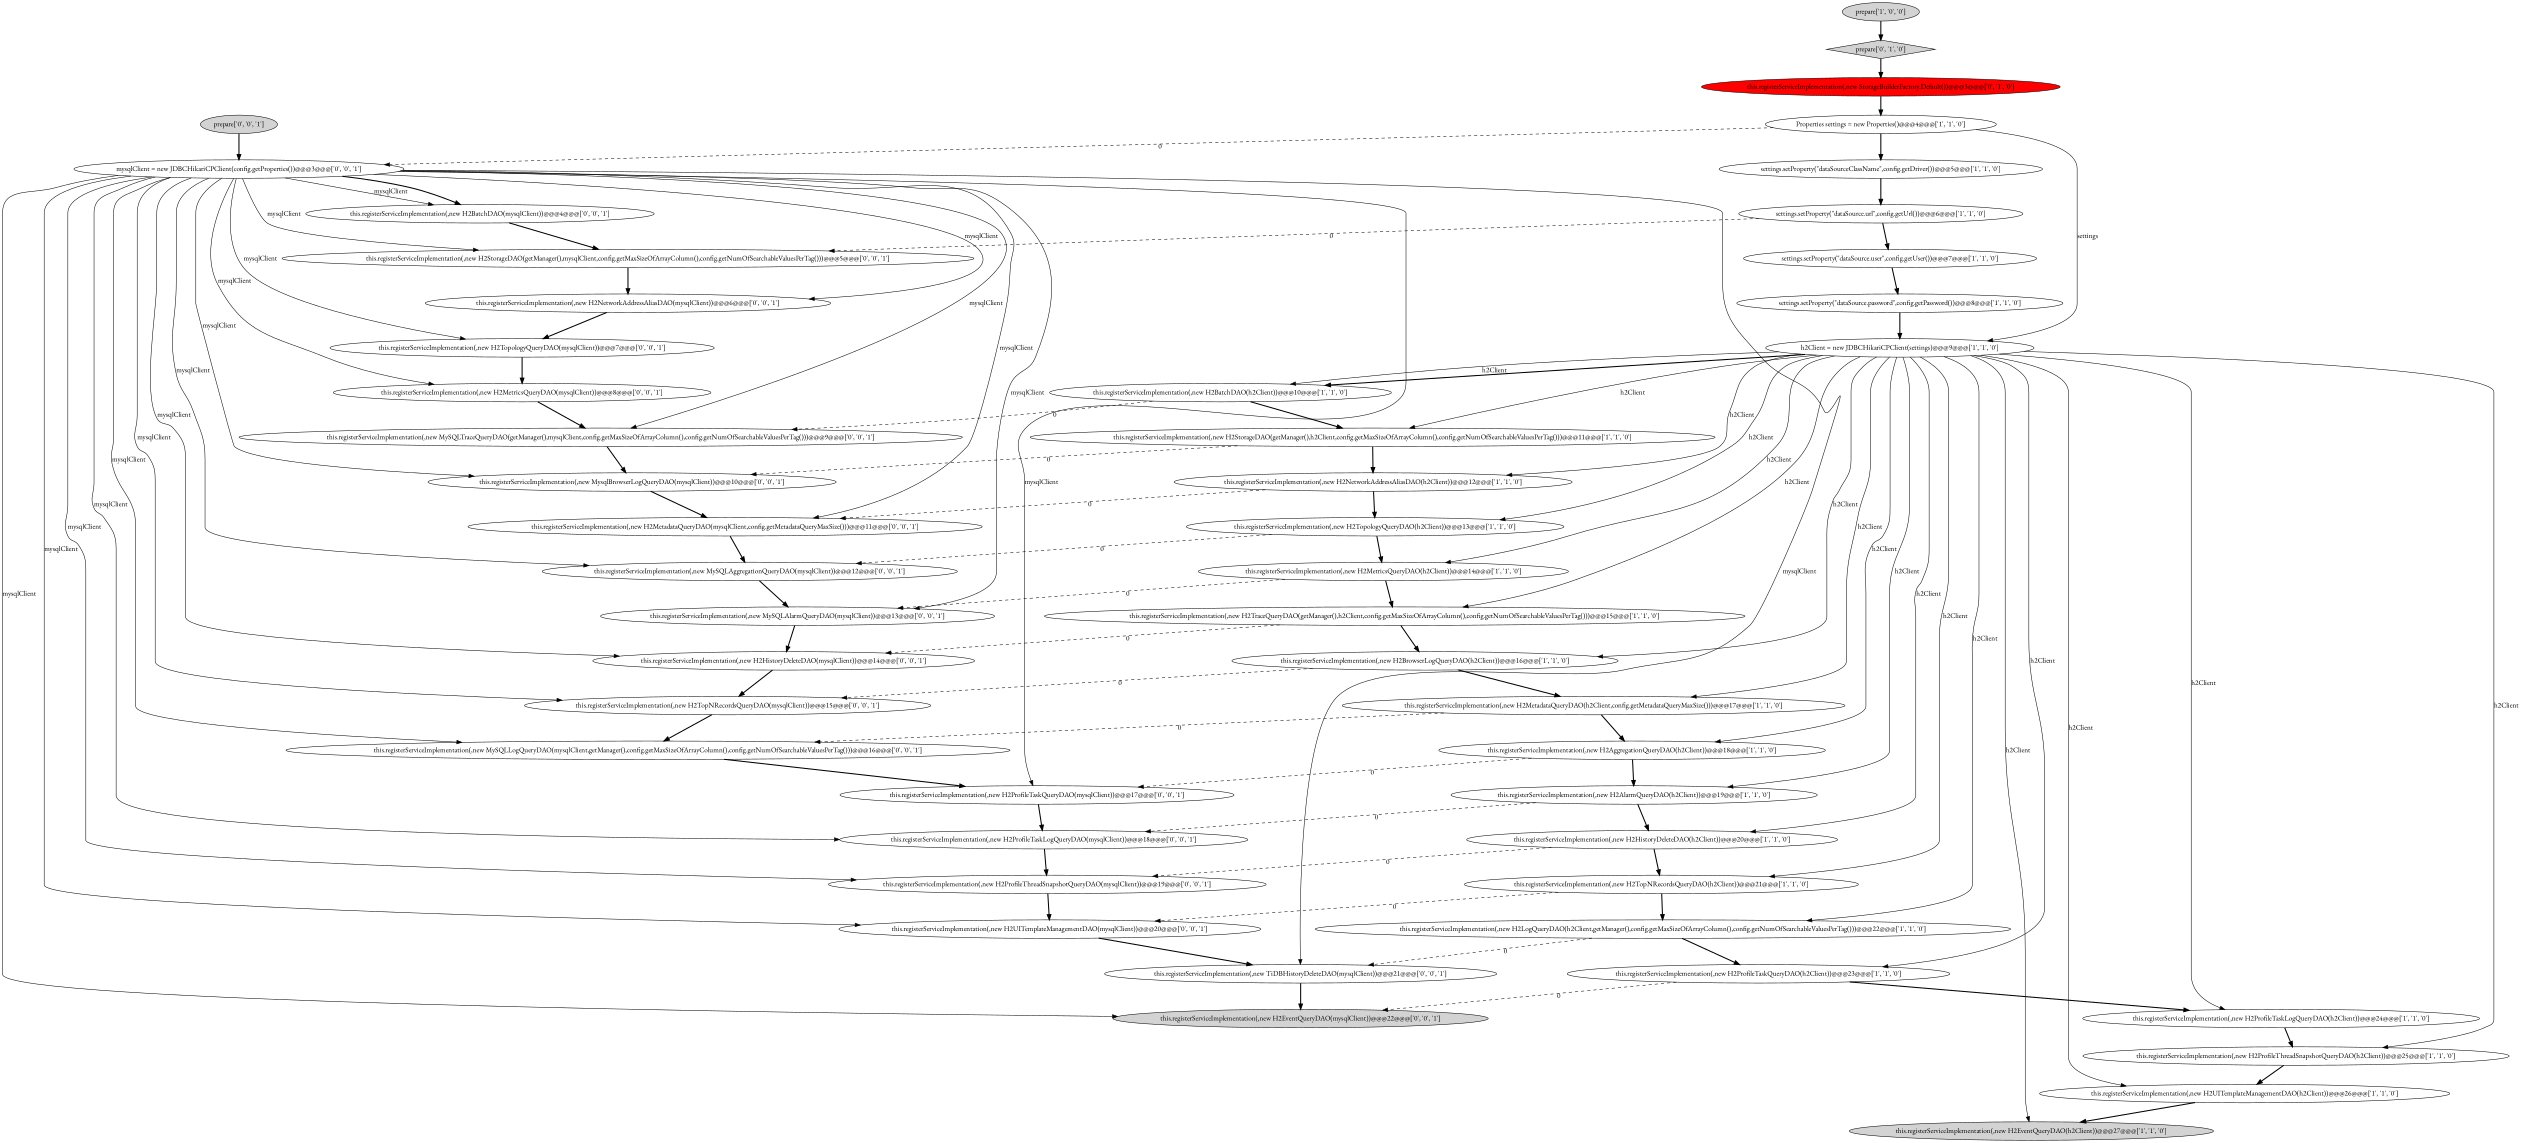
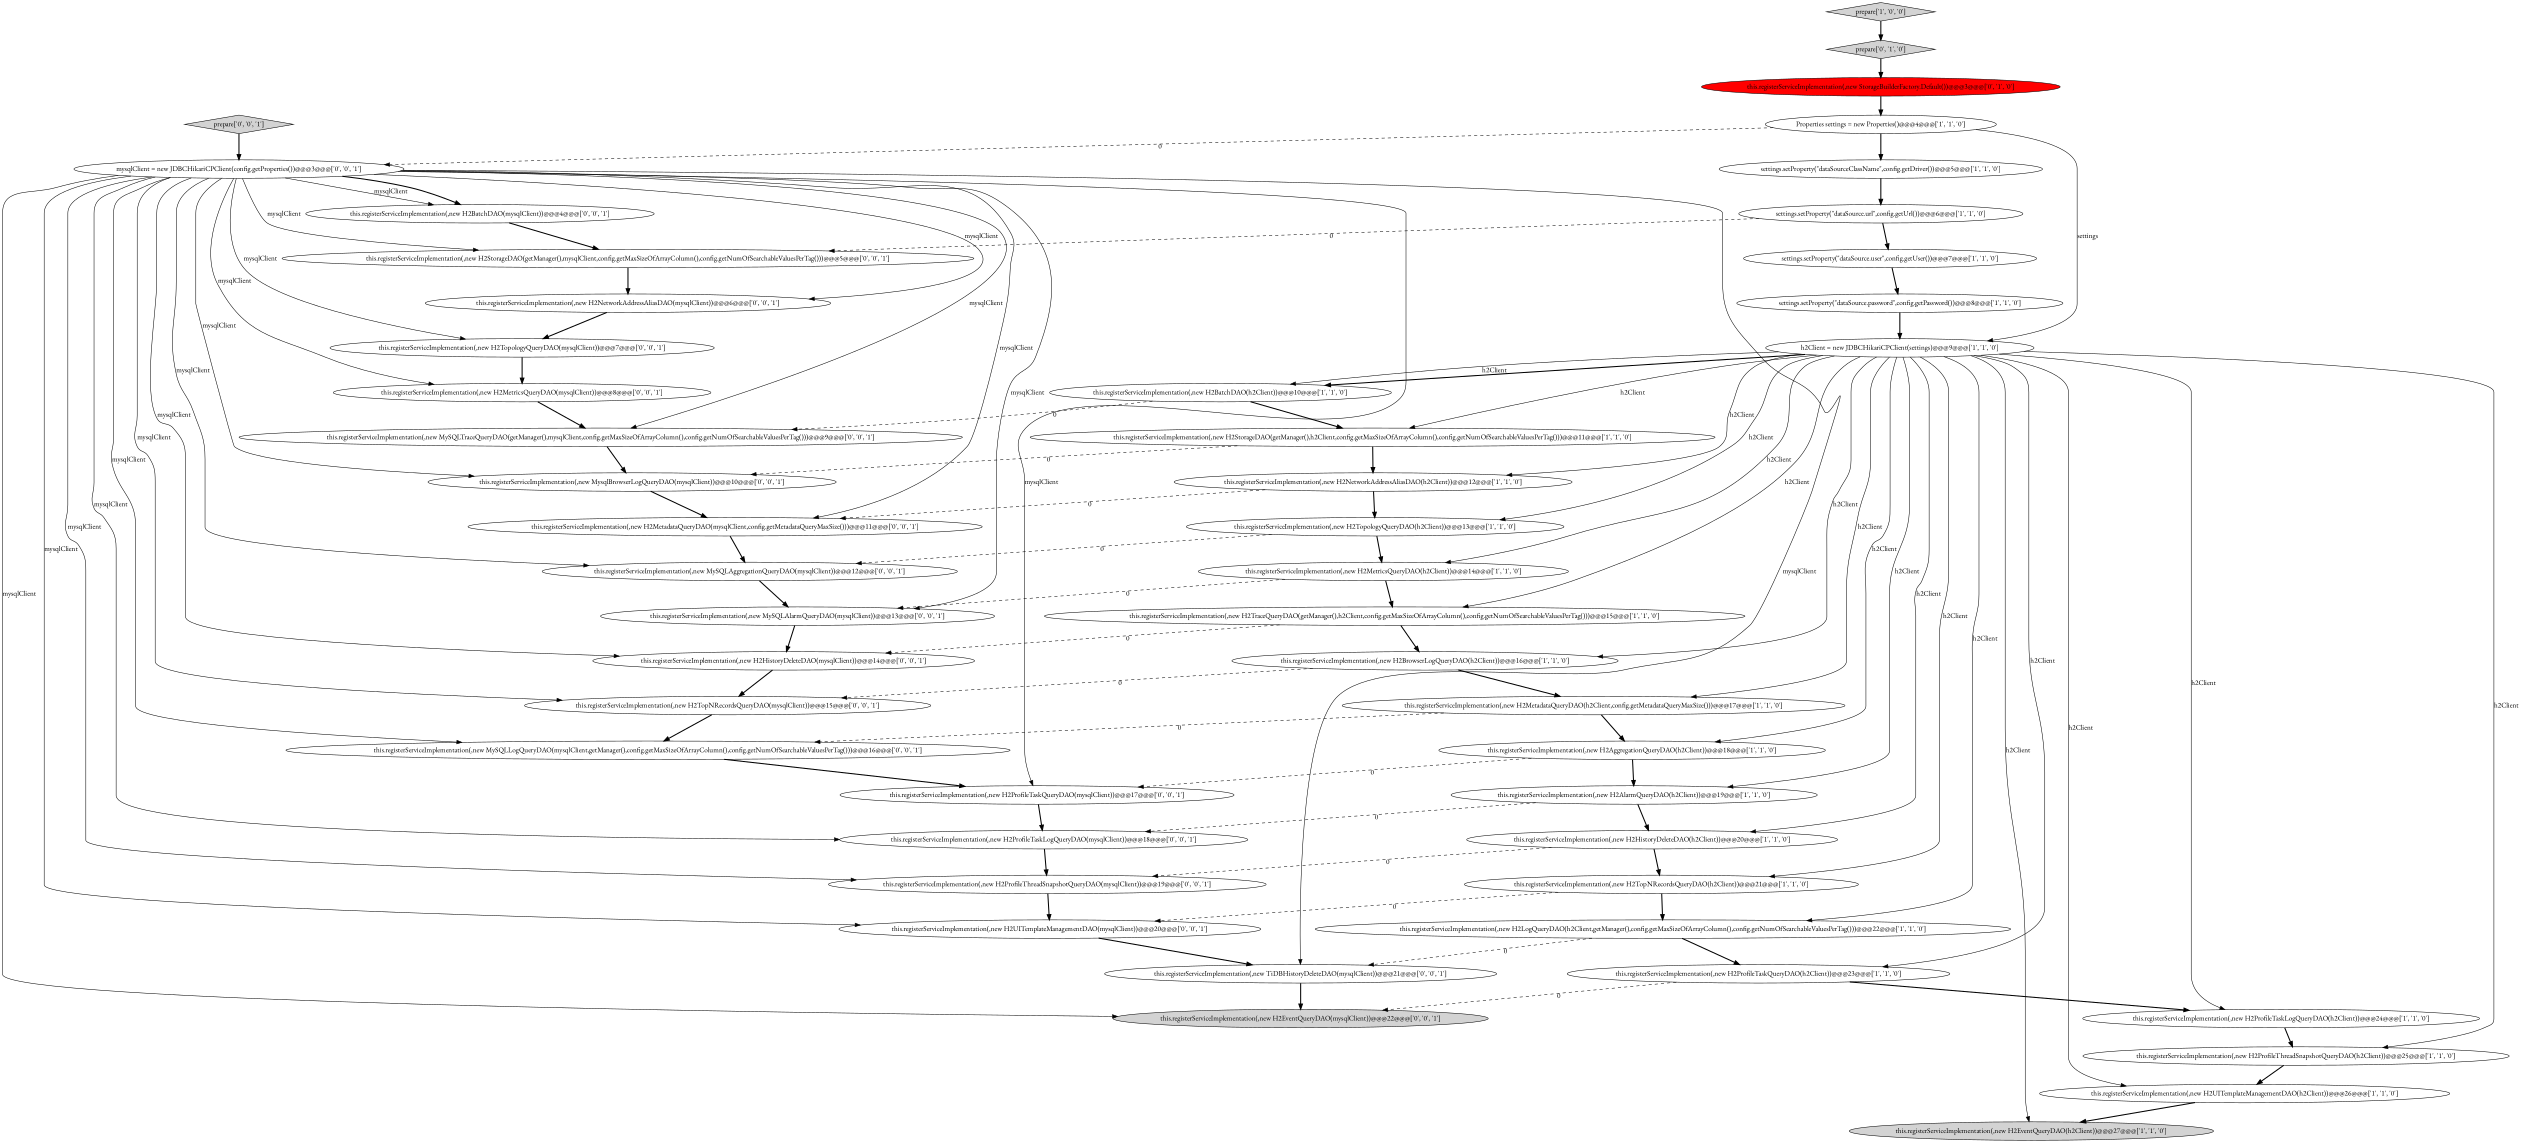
node "prepare['1', '0', '0']": shape ellipse -> diamond
node "prepare['0', '0', '1']": shape ellipse -> diamond
